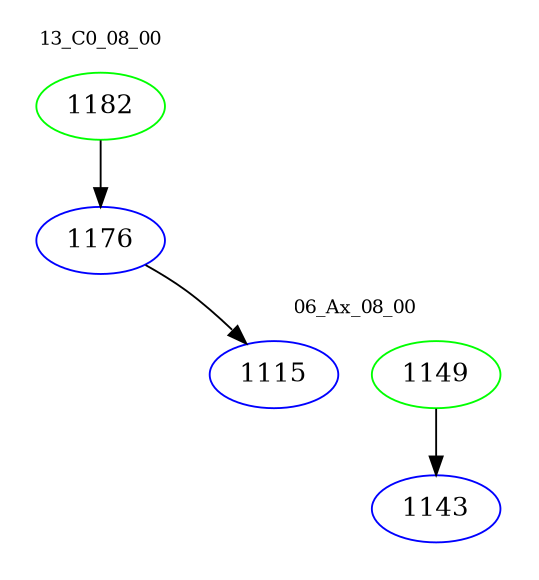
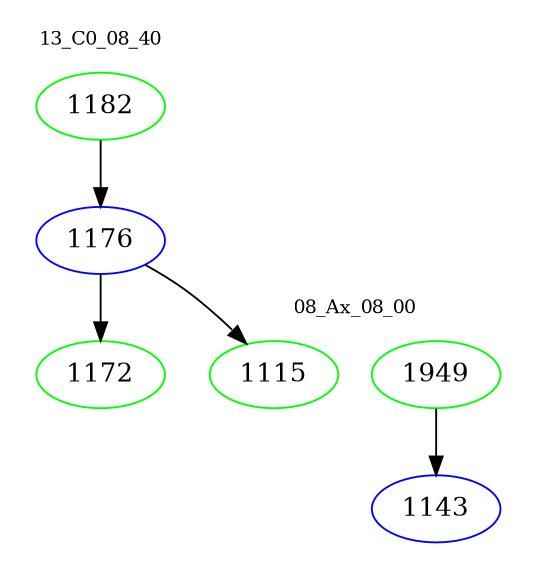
cluster "13_C0_08_00": label "13_C0_08_00" -> "13_C0_08_40"
cluster "06_Ax_08_00": label "06_Ax_08_00" -> "08_Ax_08_00"
node "1172": added
node "1115": color blue -> green
node "1149": label "1149" -> "1949"
